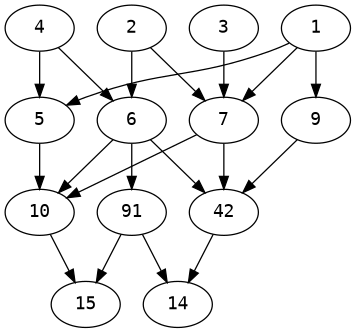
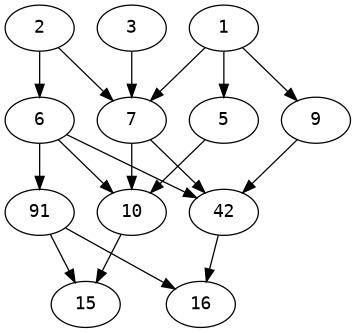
node "4": removed
node "14": label "14" -> "16"
